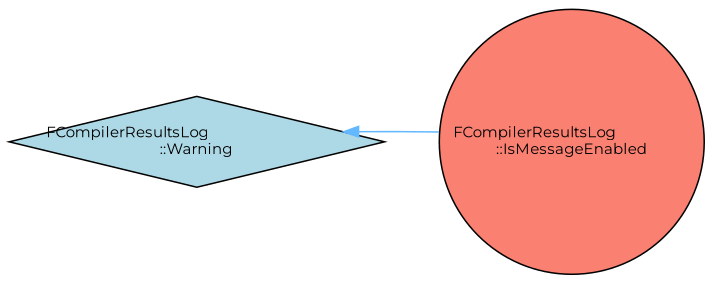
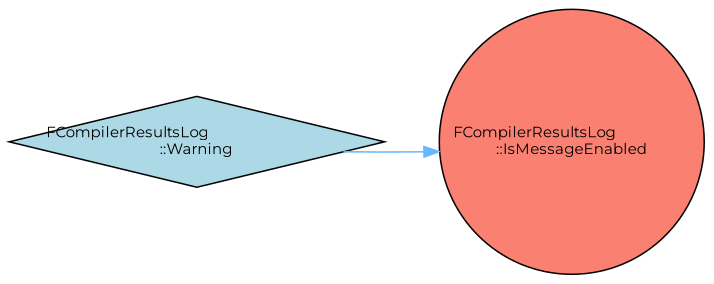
edge "FCompilerResultsLog ::IsMessageEnabled" -> "FCompilerResultsLog ::Warning": reversed
